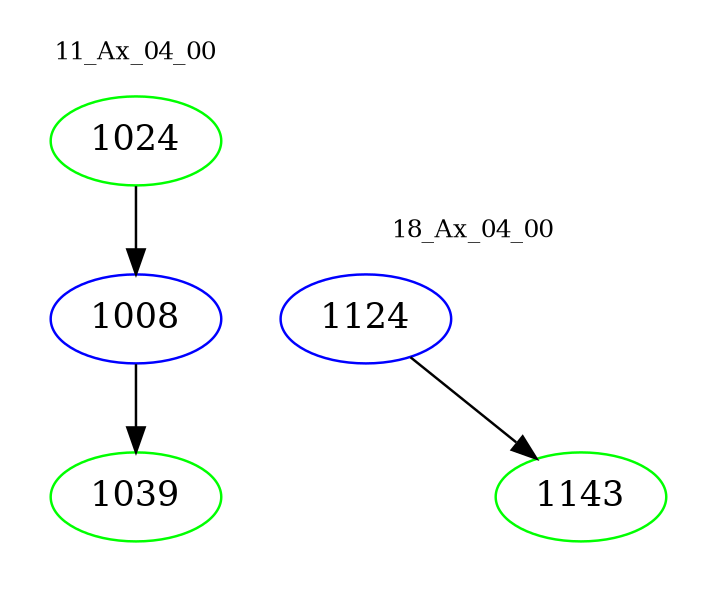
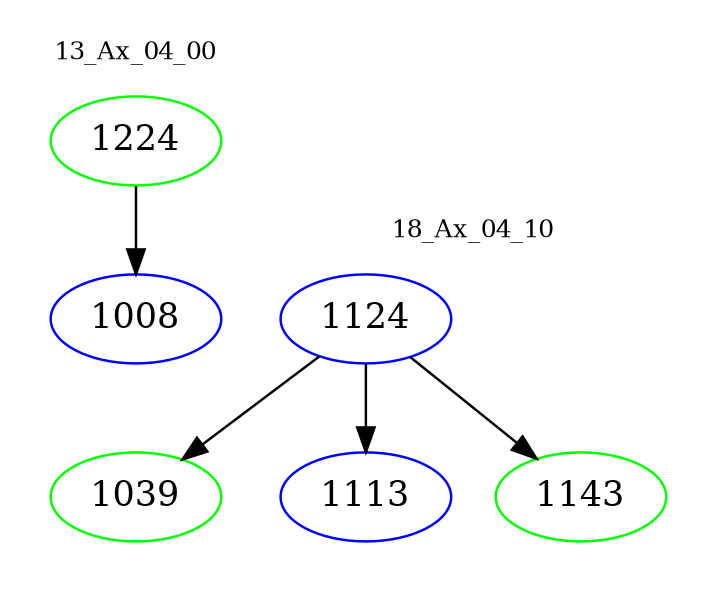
cluster "11_Ax_04_00": label "11_Ax_04_00" -> "13_Ax_04_00"
node "1024": label "1024" -> "1224"
cluster "18_Ax_04_00": label "18_Ax_04_00" -> "18_Ax_04_10"
edge "1008" -> "1039": now "1124" -> "1039"
node "1113": added
